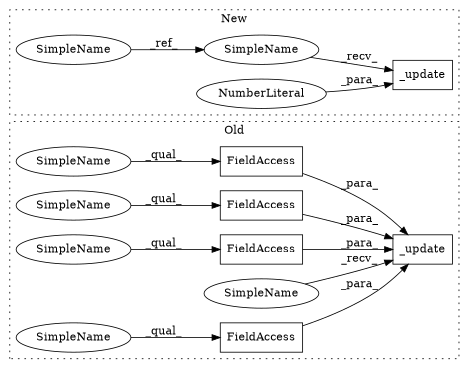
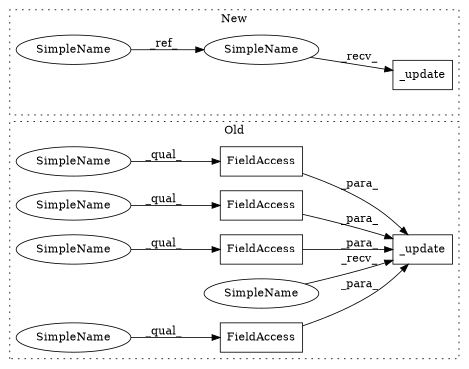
node "NumberLiteral": removed
